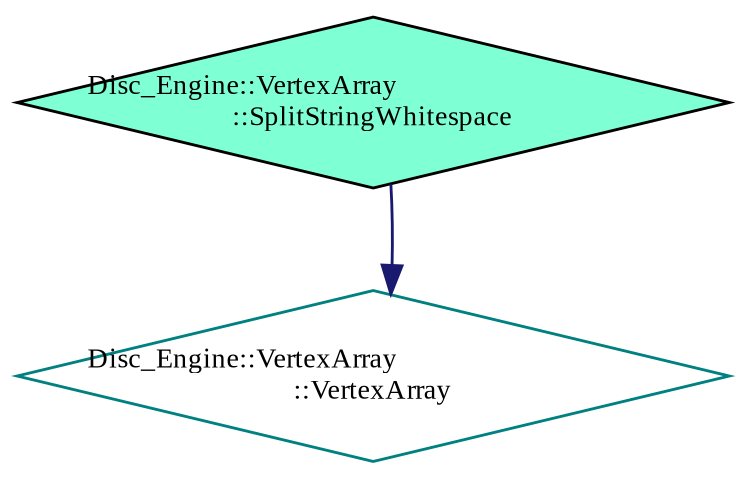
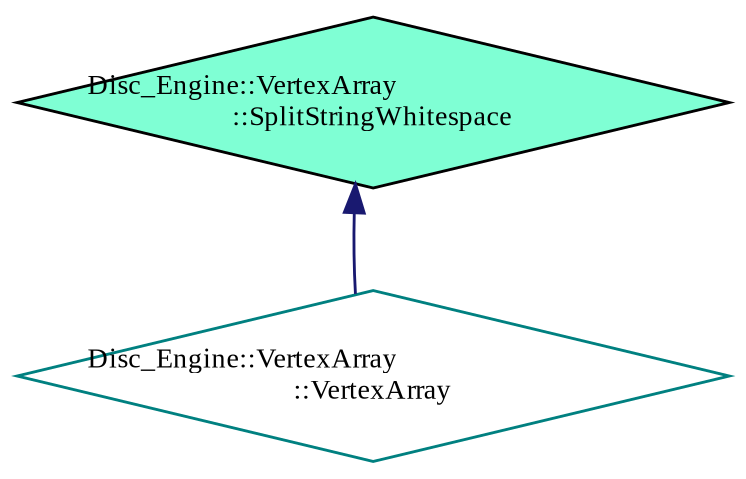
edge "Disc_Engine::VertexArray ::SplitStringWhitespace" -> "Disc_Engine::VertexArray ::VertexArray": reversed
